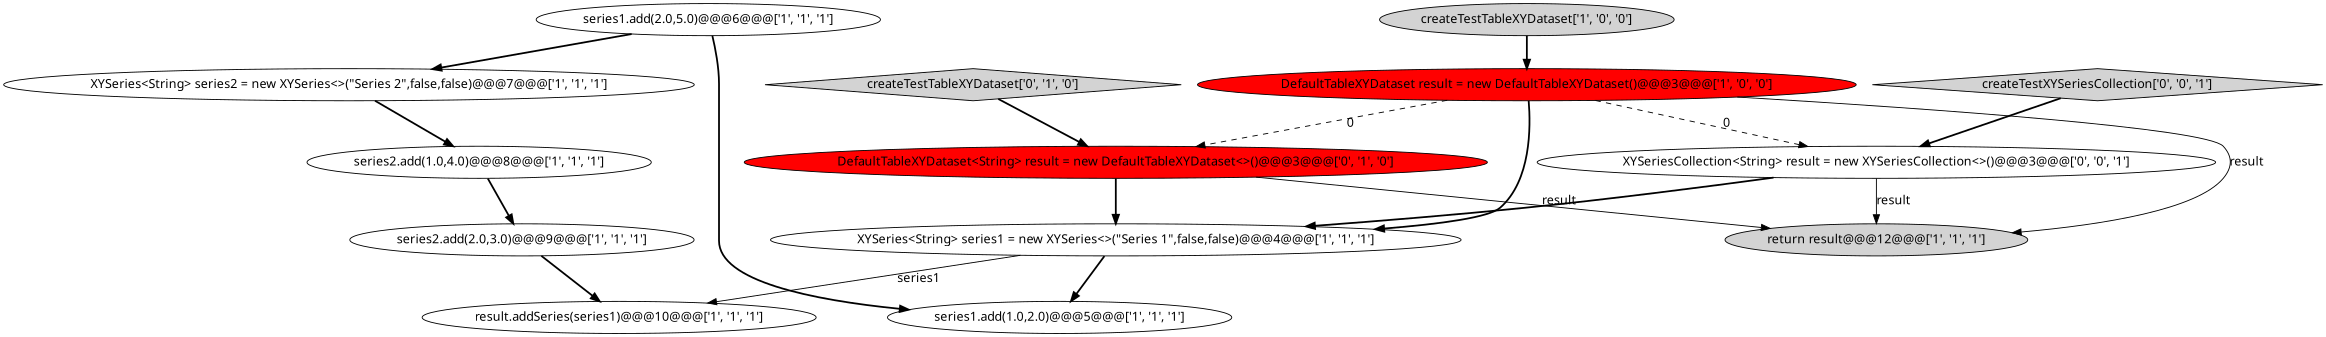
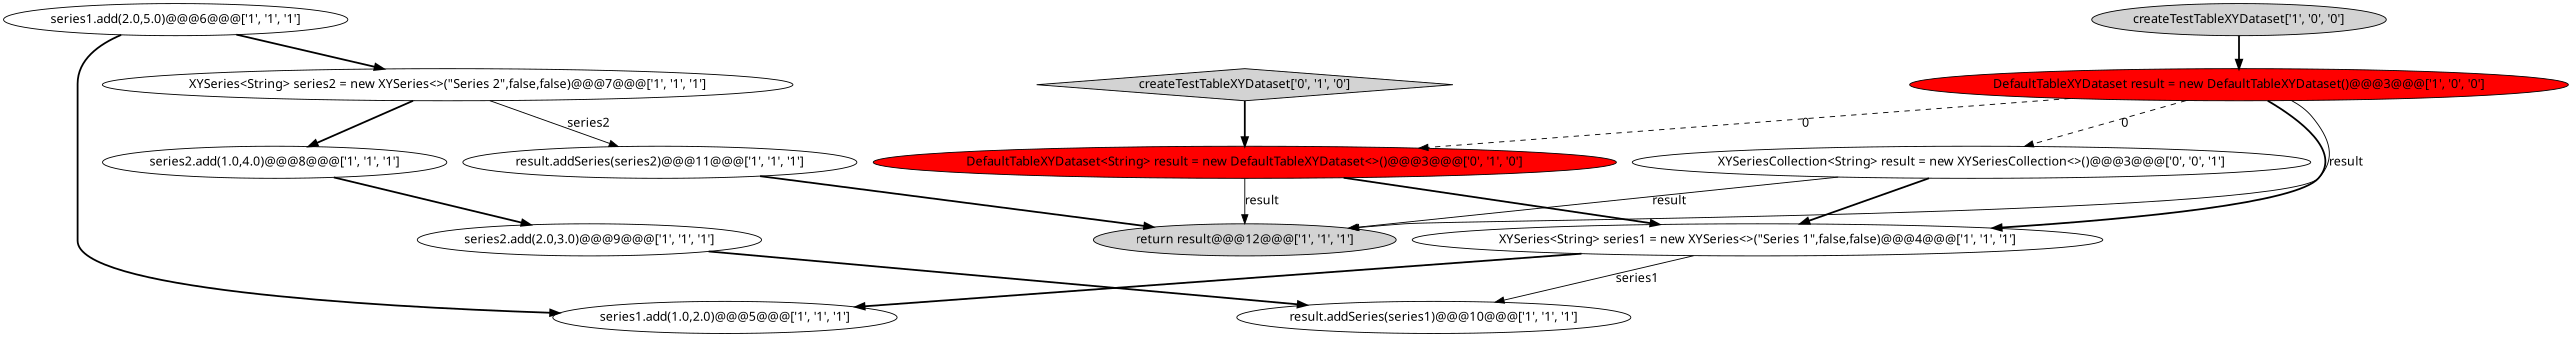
node "createTestXYSeriesCollection['0', '0', '1']": removed
node "result.addSeries(series2)@@@11@@@['1', '1', '1']": added
